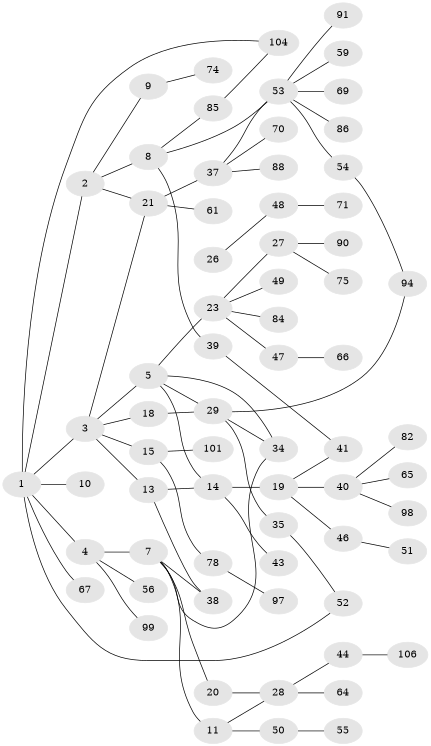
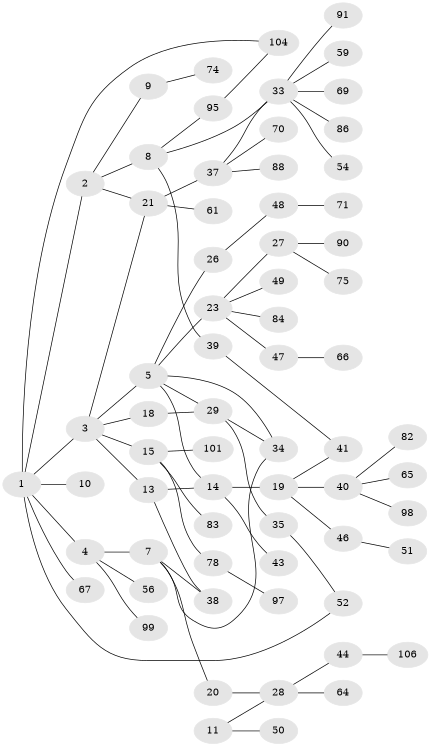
node "53": label "53" -> "33"
node "85": label "85" -> "95"
node "94": removed
edge "26" -- "5": added
node "83": added
edge "7" -- "11": removed
node "55": removed
